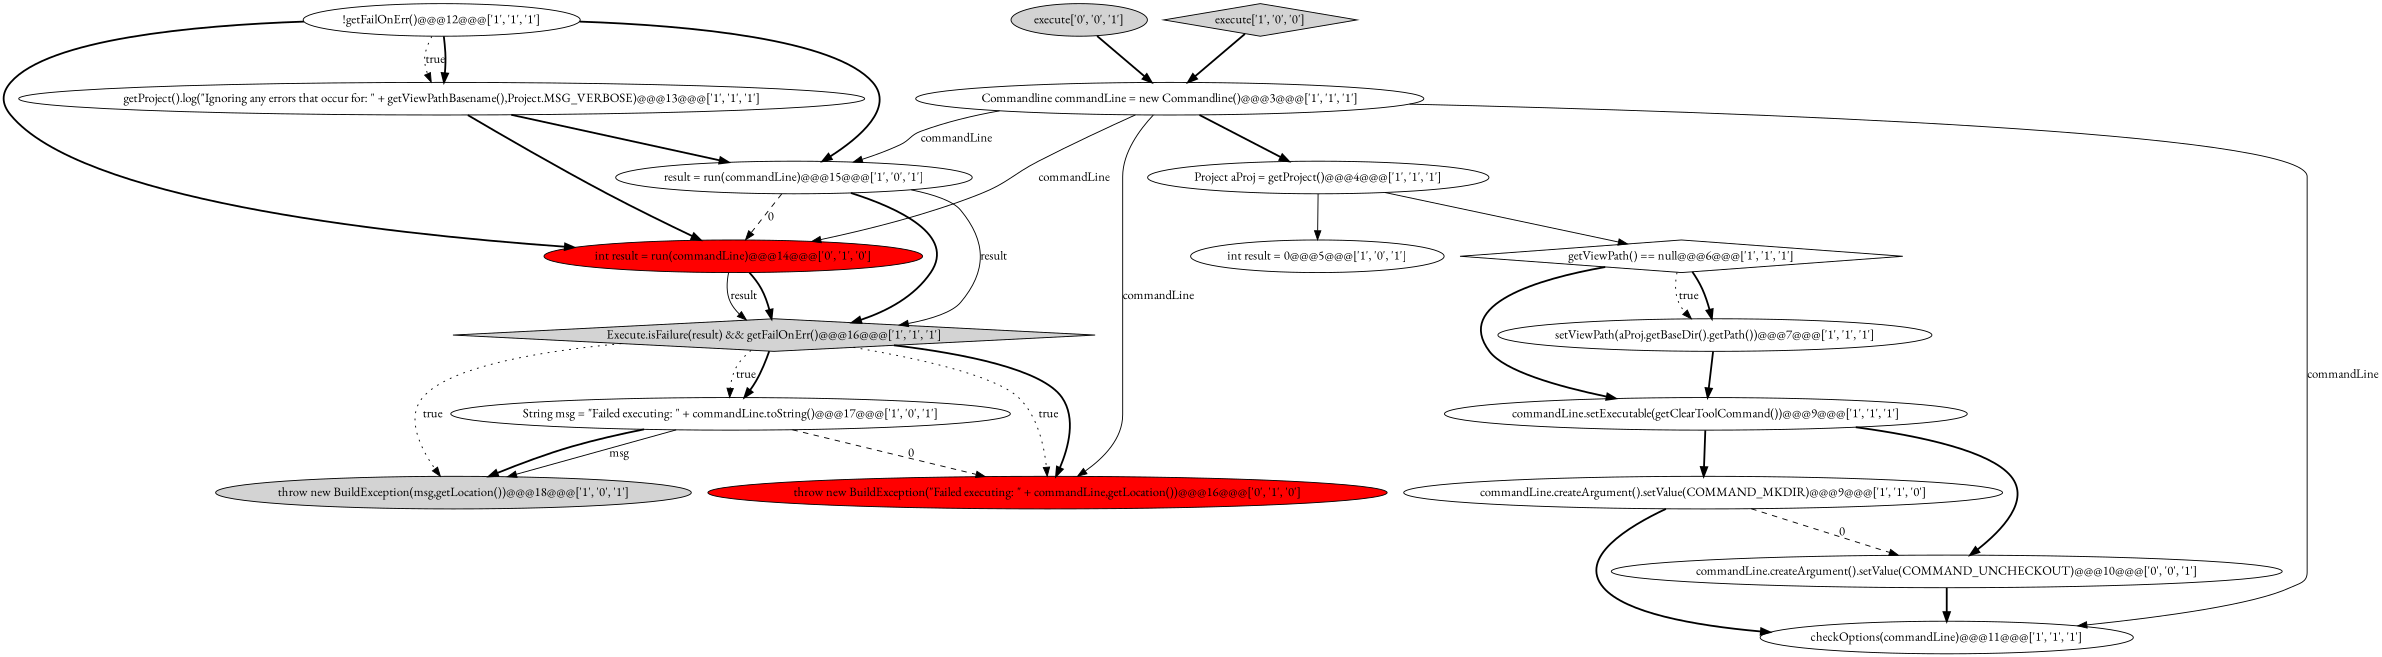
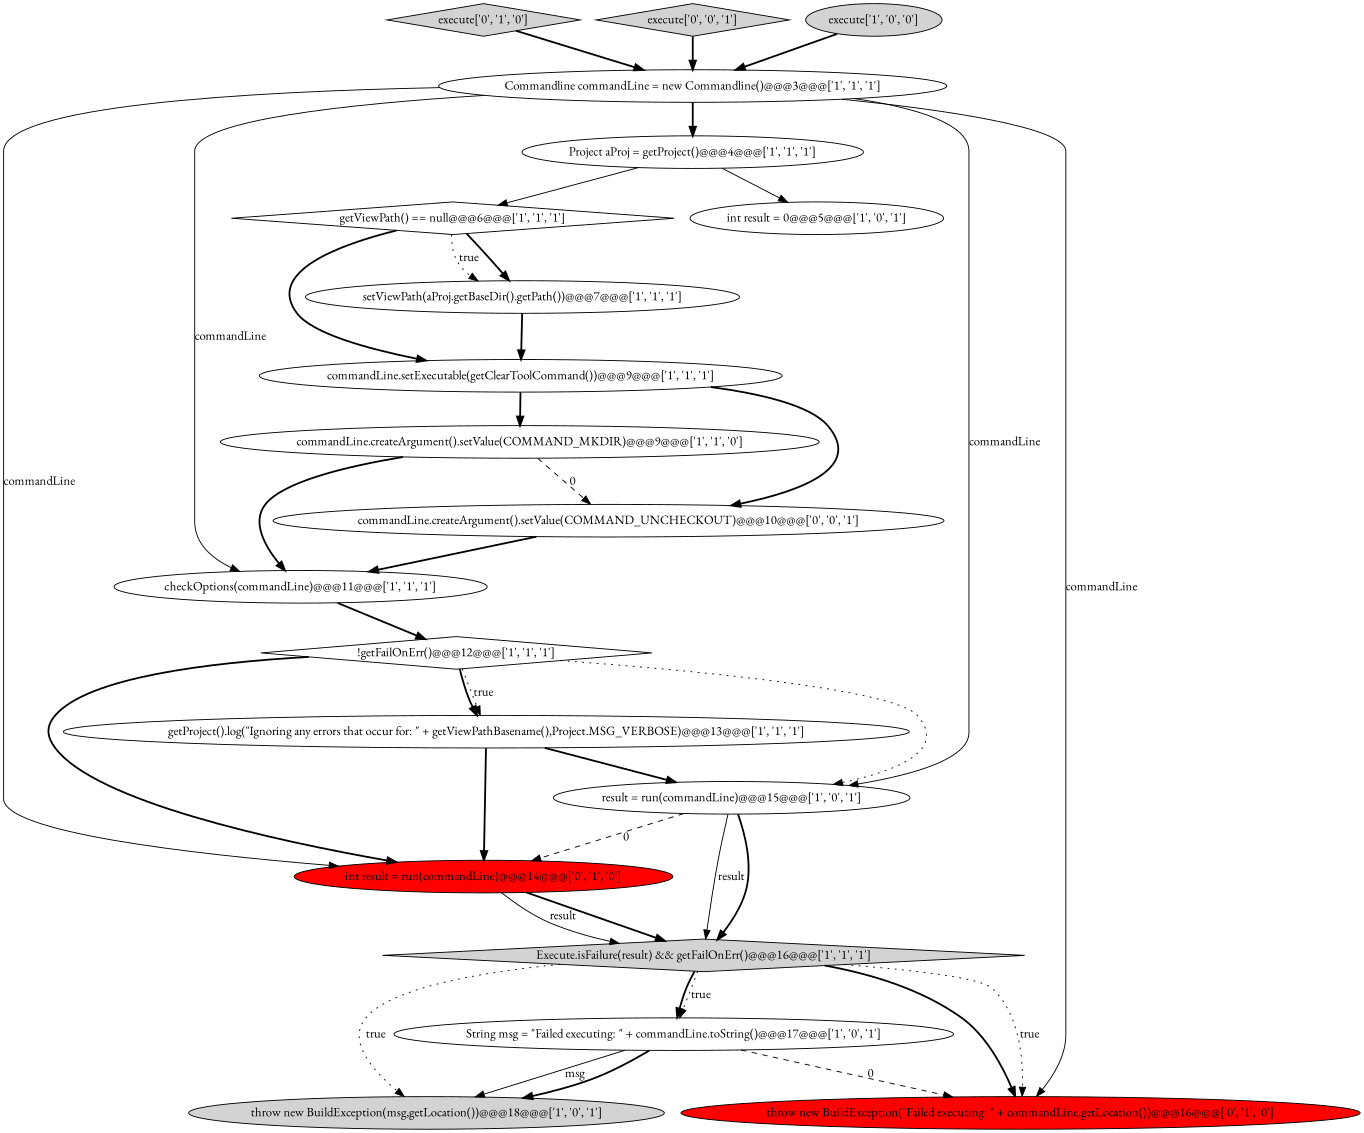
node "!getFailOnErr()@@@12@@@['1', '1', '1']": shape ellipse -> diamond
node "execute['0', '1', '0']": added
node "execute['0', '0', '1']": shape ellipse -> diamond
node "execute['1', '0', '0']": shape diamond -> ellipse
edge "!getFailOnErr()@@@12@@@['1', '1', '1']" -> "result = run(commandLine)@@@15@@@['1', '0', '1']": style bold -> dotted
edge "checkOptions(commandLine)@@@11@@@['1', '1', '1']" -> "!getFailOnErr()@@@12@@@['1', '1', '1']": added
